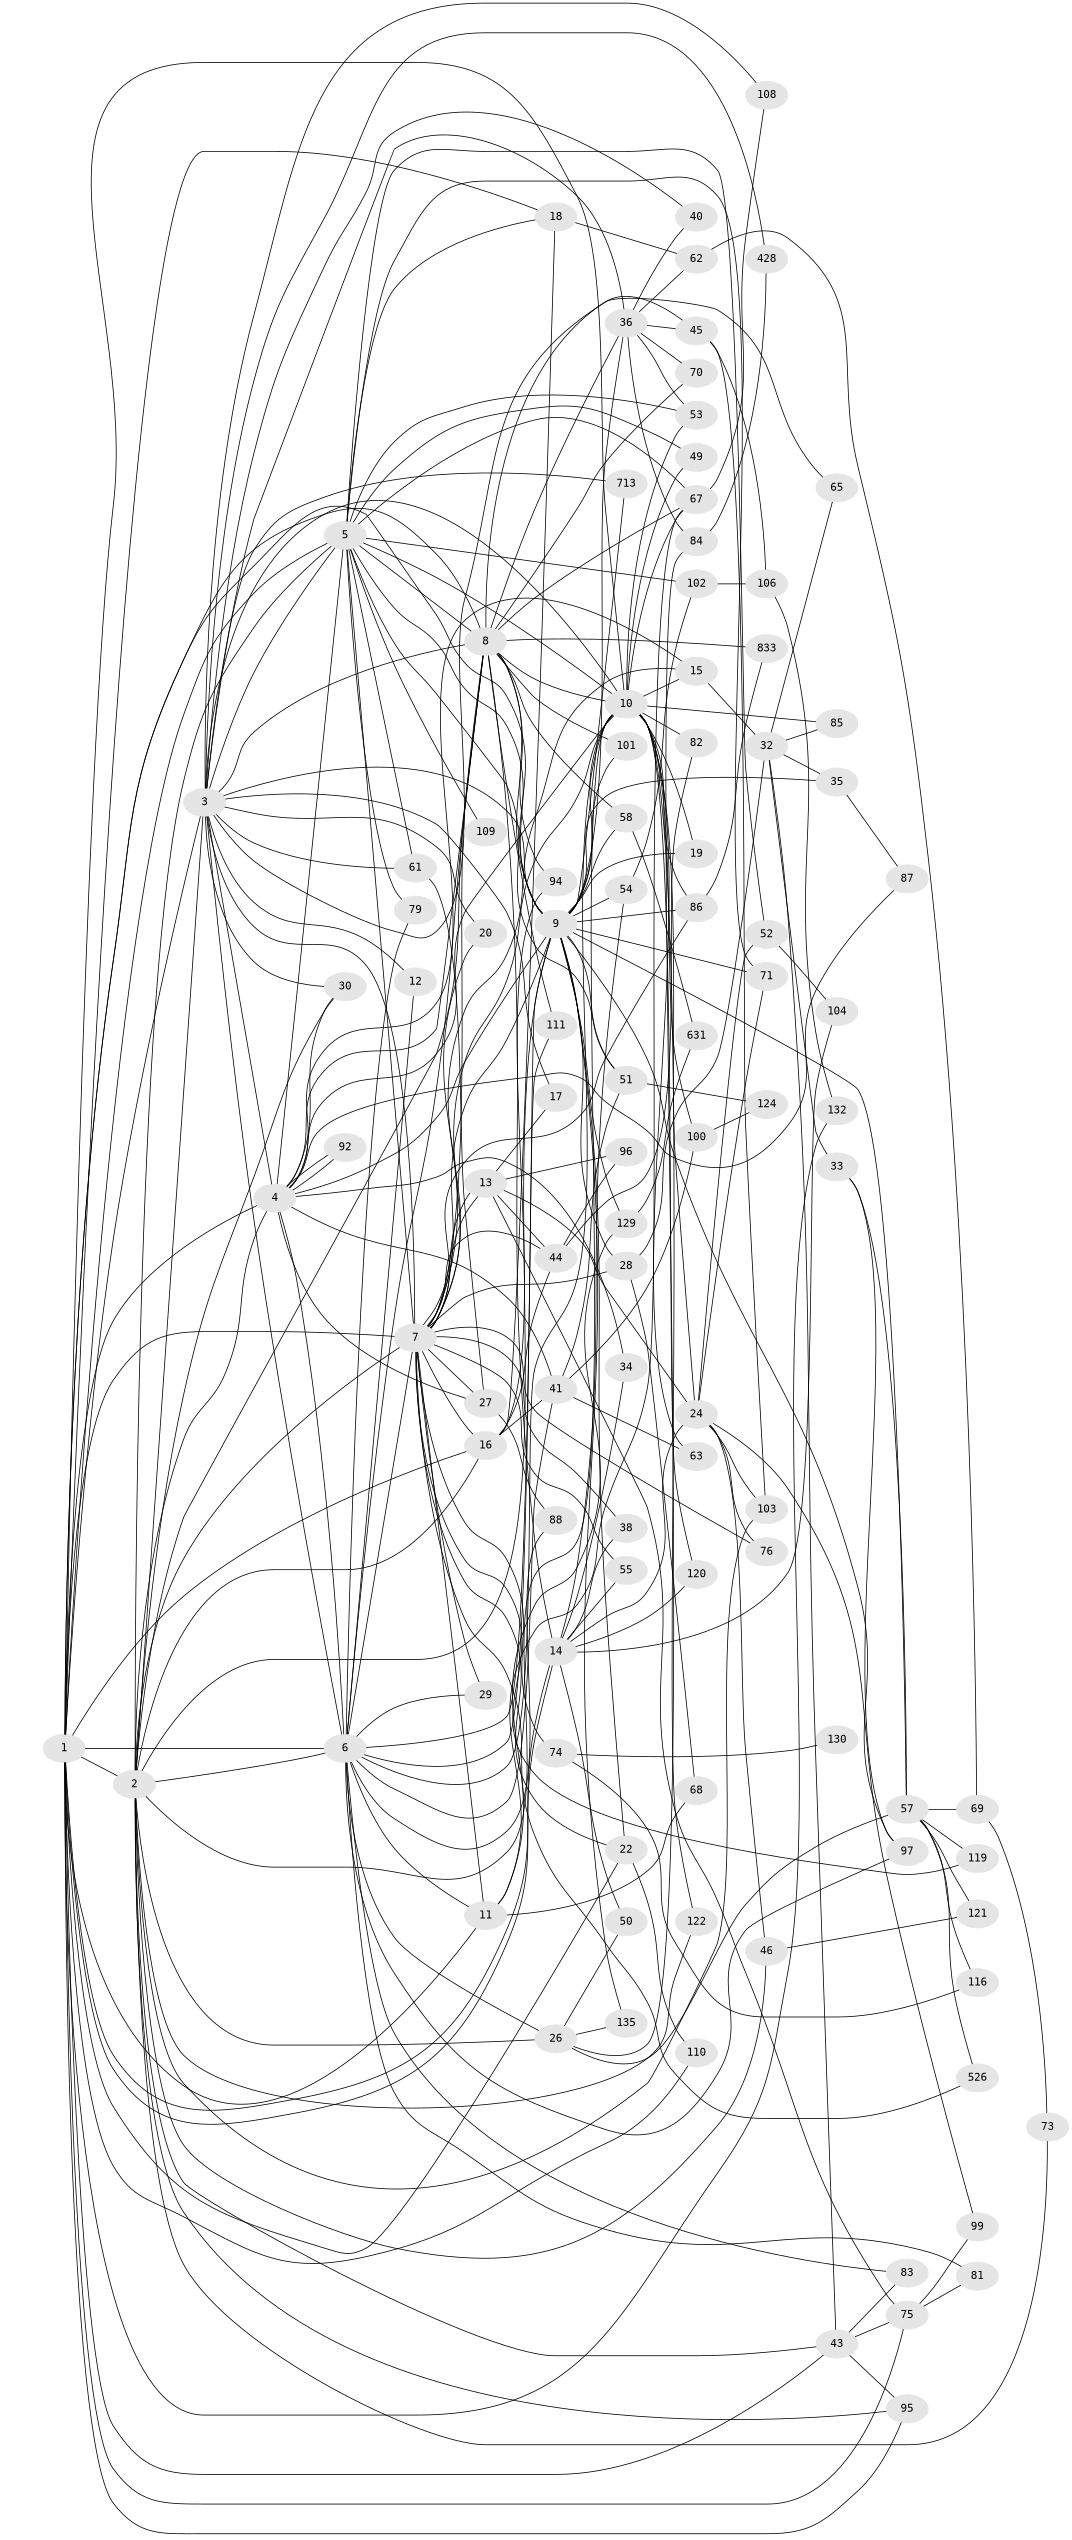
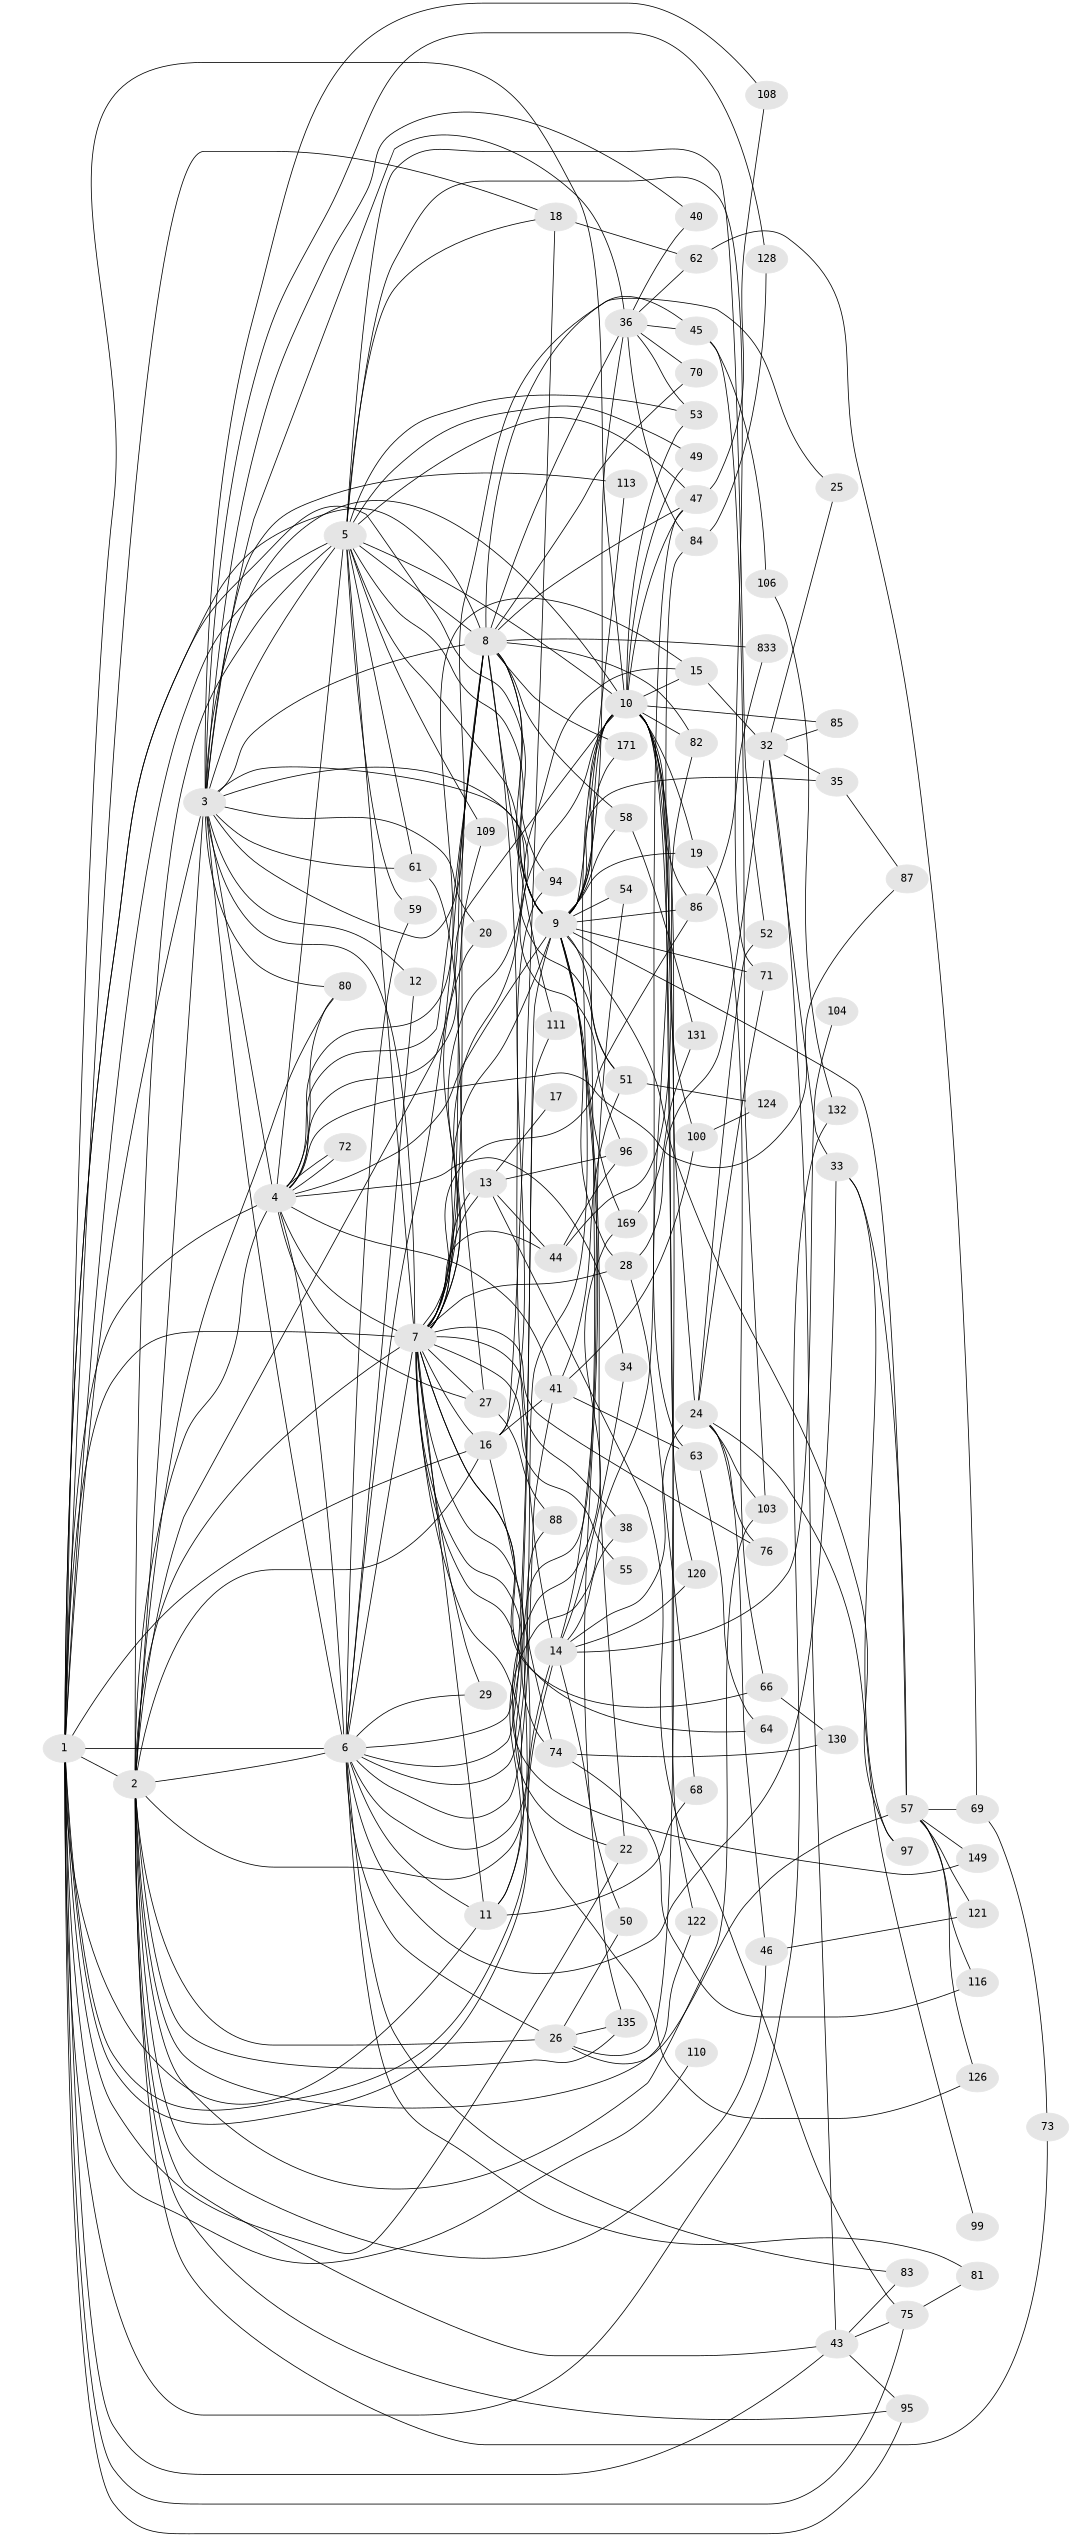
node "428": label "428" -> "128"
node "713": label "713" -> "113"
node "65": label "65" -> "25"
node "67": label "67" -> "47"
node "102": removed
edge "8" -- "10": now "8" -- "82"
node "101": label "101" -> "171"
edge "3" -- "17": now "3" -- "96"
node "79": label "79" -> "59"
edge "52" -- "104": removed
node "30": label "30" -> "80"
node "631": label "631" -> "131"
edge "109" -- "7": added
node "92": label "92" -> "72"
node "129": label "129" -> "169"
edge "4" -- "7": added
edge "13" -- "24": removed
edge "44" -- "16": now "74" -- "16"
edge "9" -- "2": now "135" -- "2"
edge "55" -- "14": removed
node "66": added
node "64": added
node "119": label "119" -> "149"
edge "22" -- "110": removed
node "526": label "526" -> "126"
edge "6" -- "97": now "6" -- "33"
edge "99" -- "75": removed
